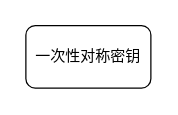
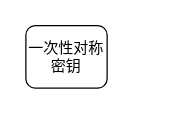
node "一次性对称密钥": size 125x63 -> 81x63
